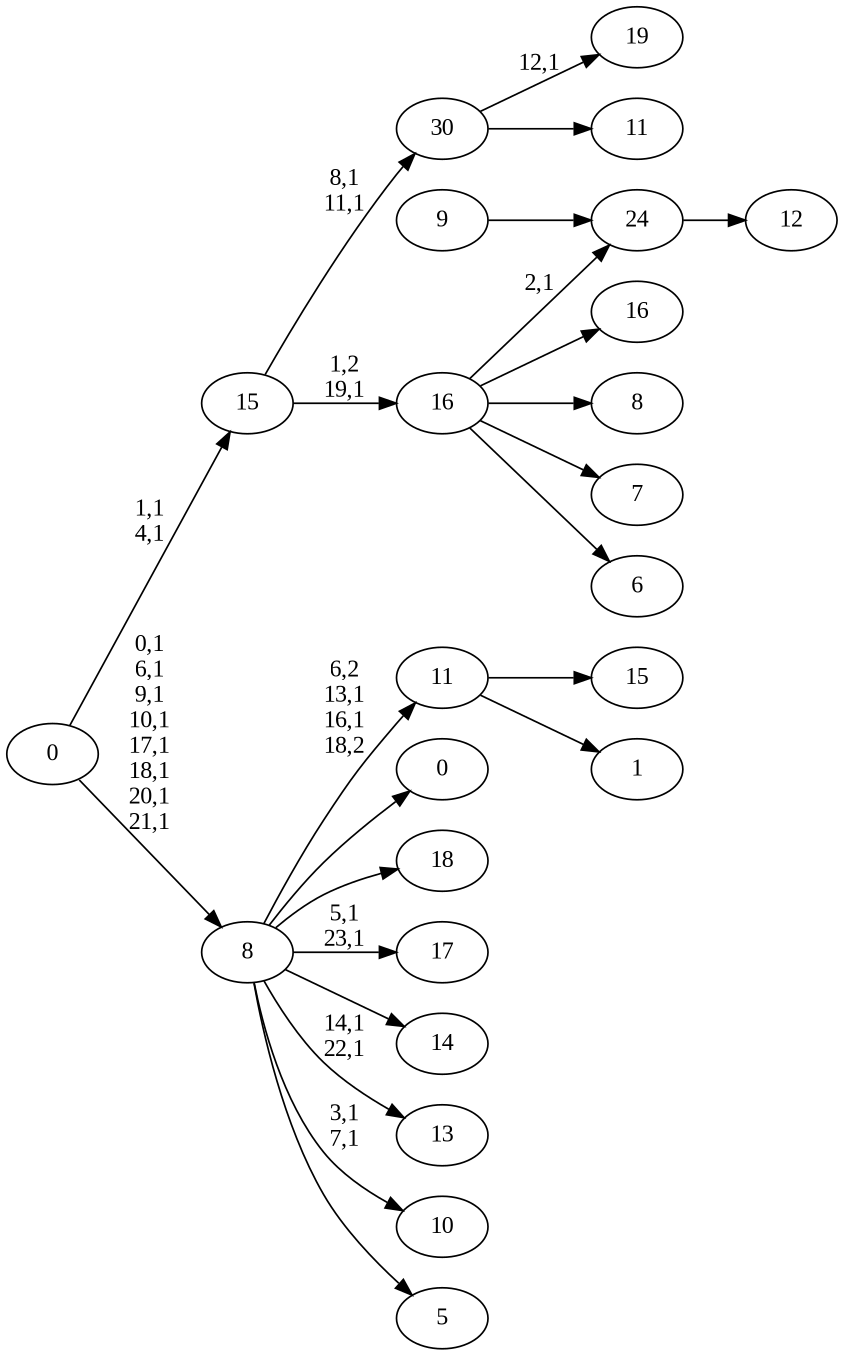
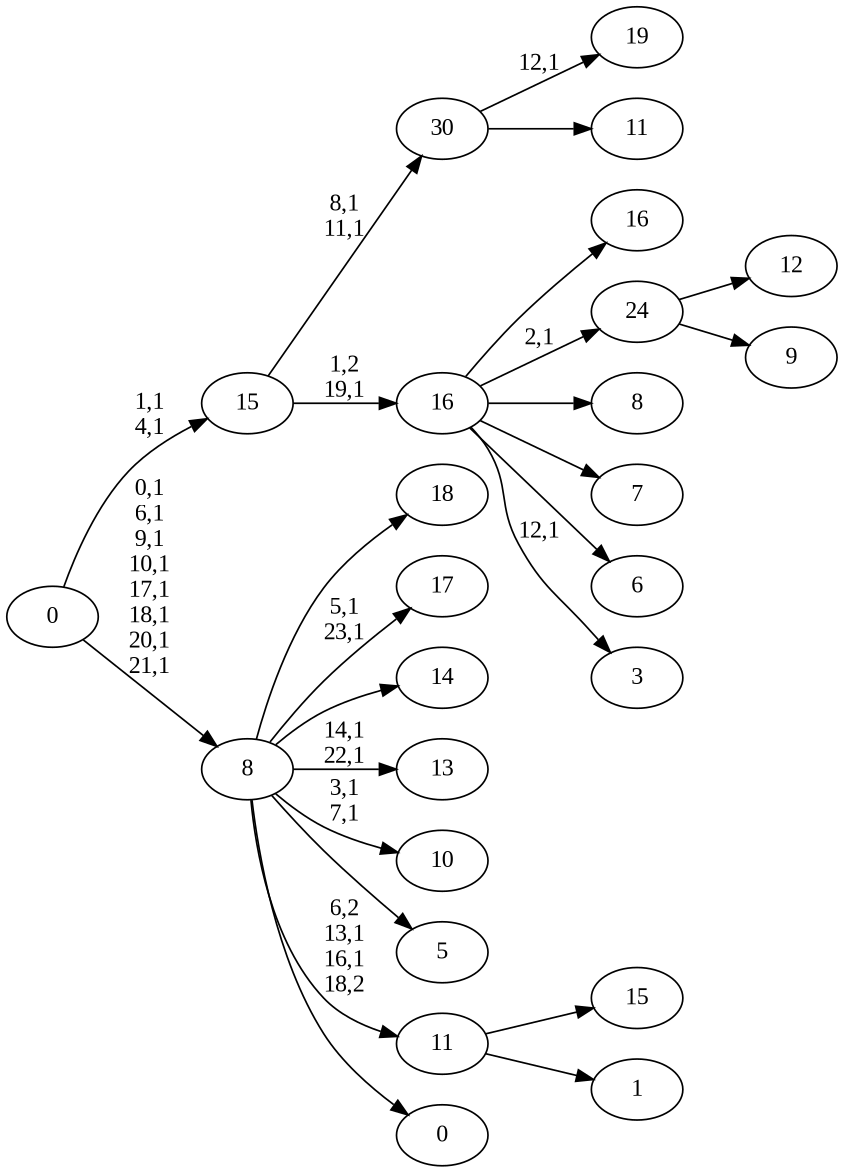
edge "9" -> "24": reversed
node "3": added
